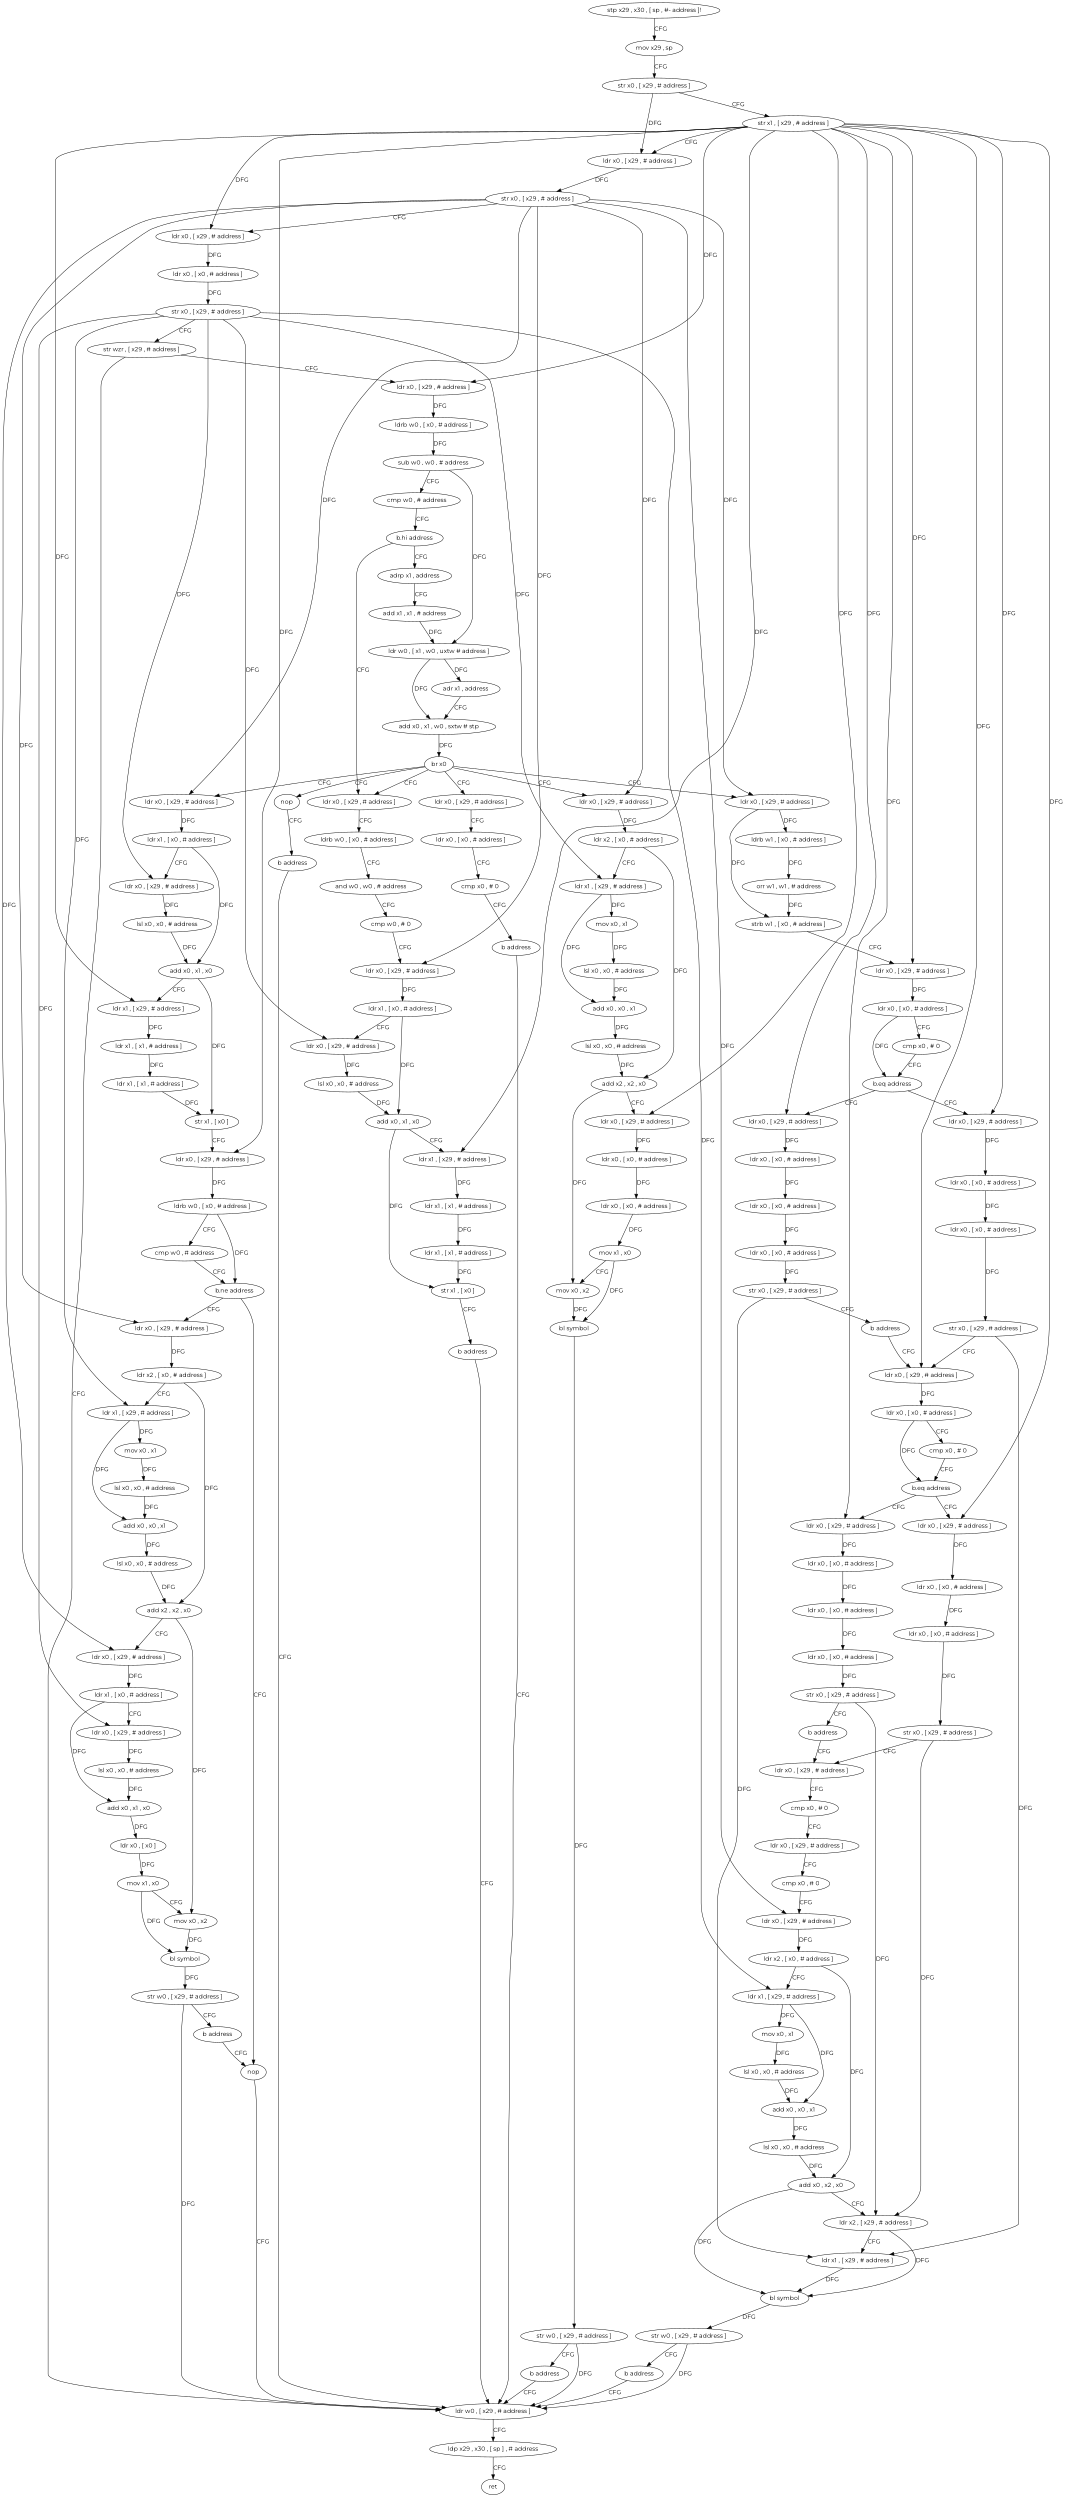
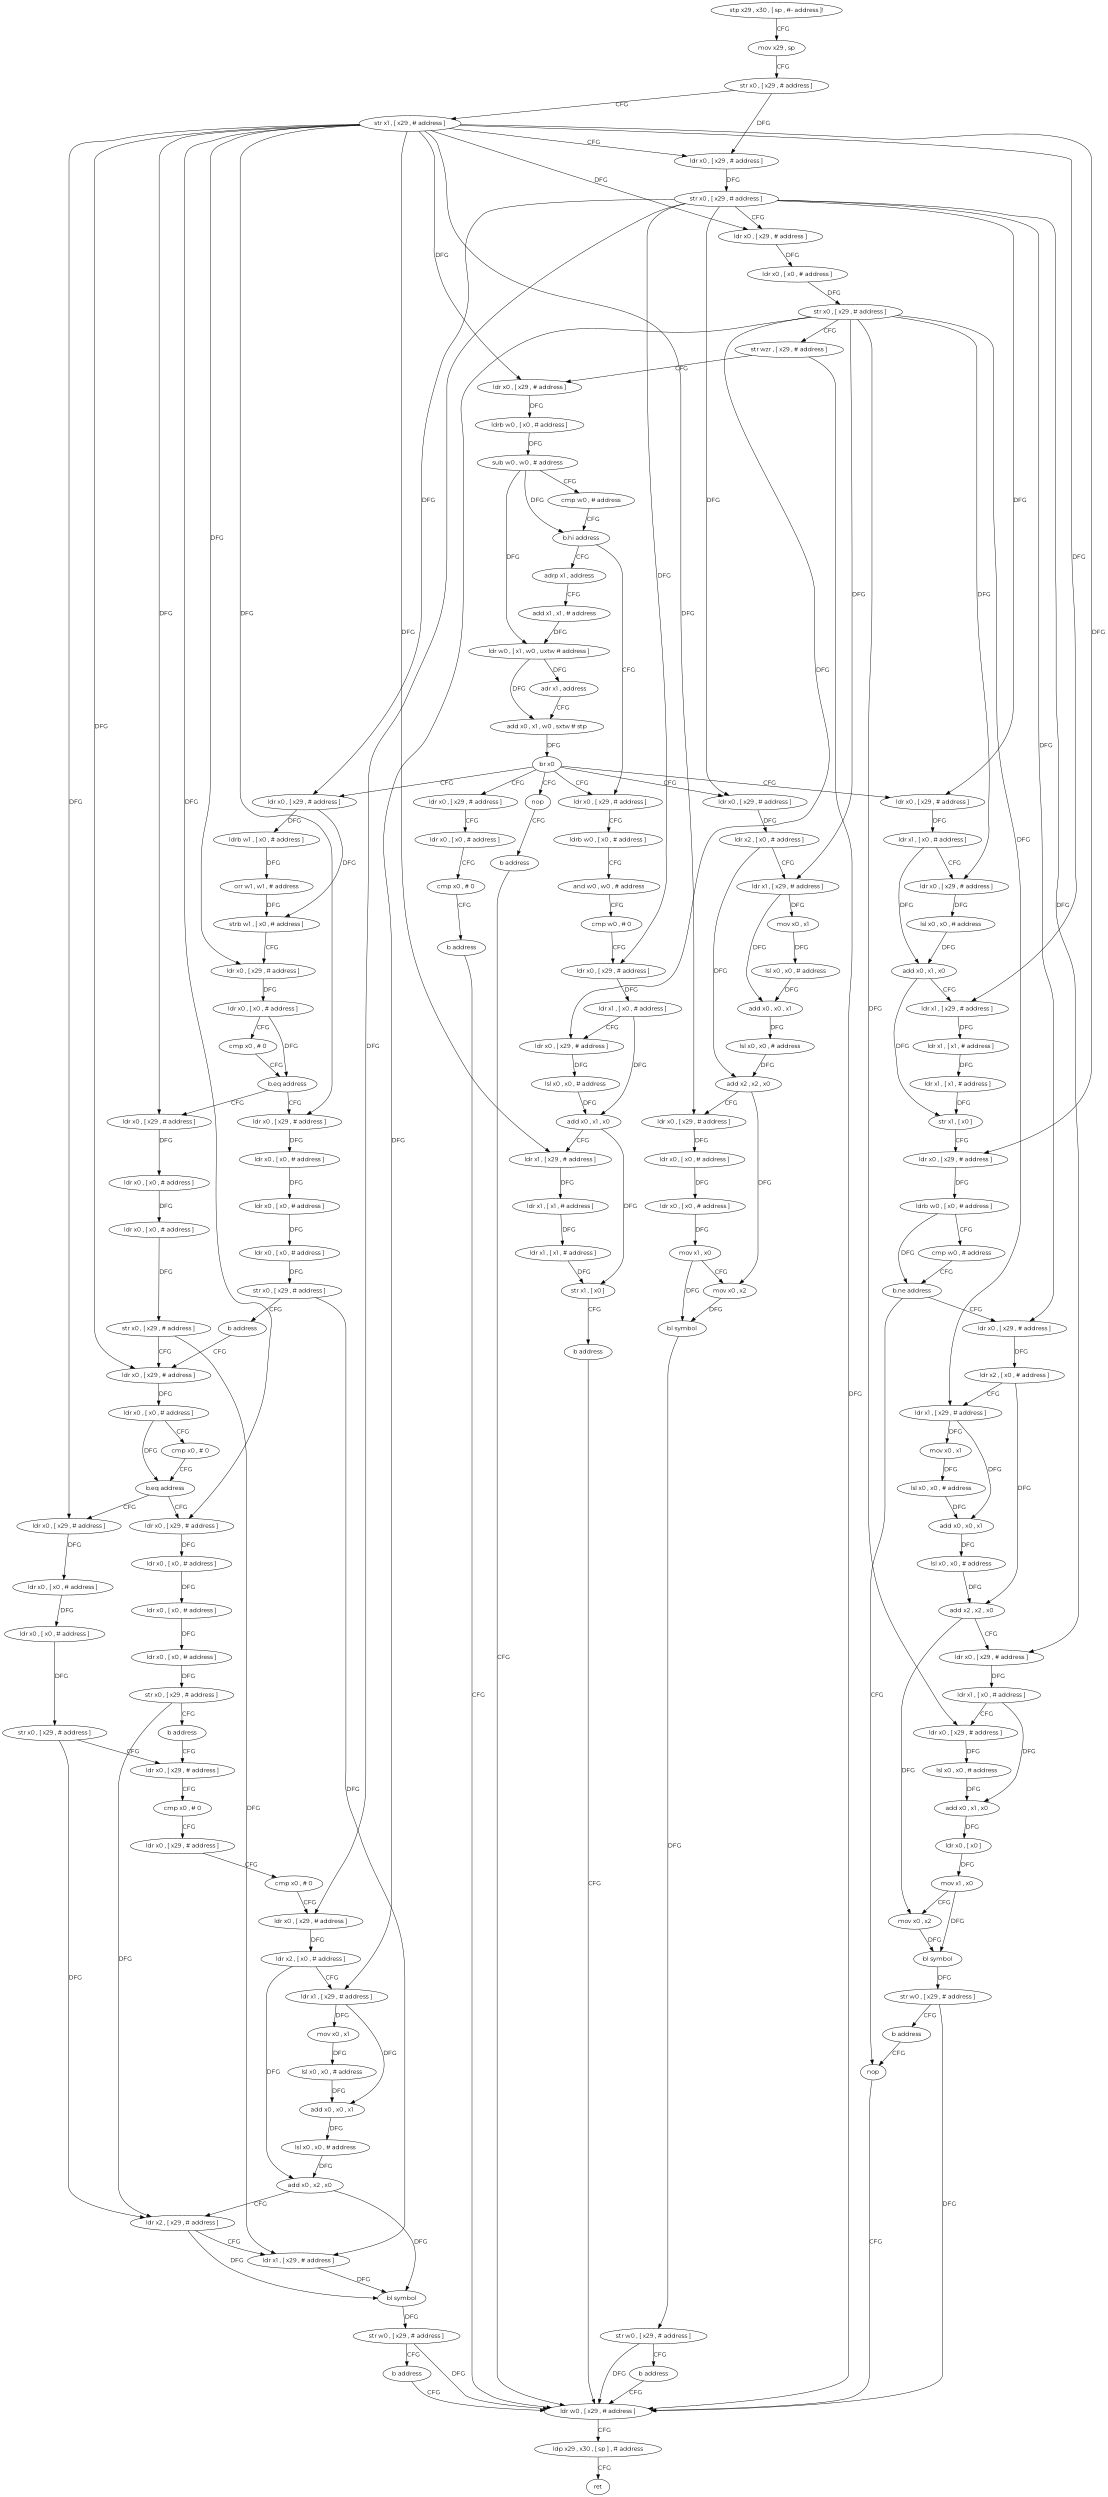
edge "sub w0 , w0 , # address" -> "b.hi address": added, label "DFG"
edge "str wzr , [ x29 , # address ]" -> "ldr w0 , [ x29 , # address ]": label "CFG" -> "DFG"
